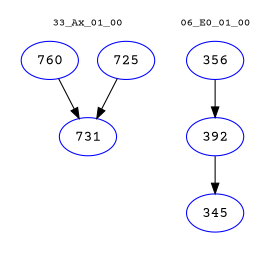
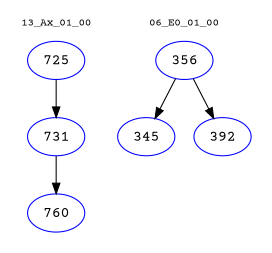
cluster "33_Ax_01_00": label "33_Ax_01_00" -> "13_Ax_01_00"
edge "760" -> "731": reversed
edge "392" -> "345": now "356" -> "345"
